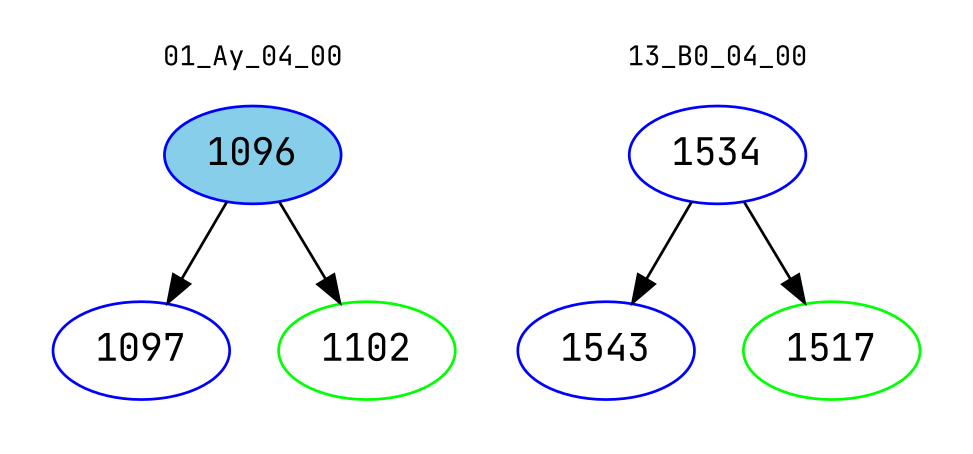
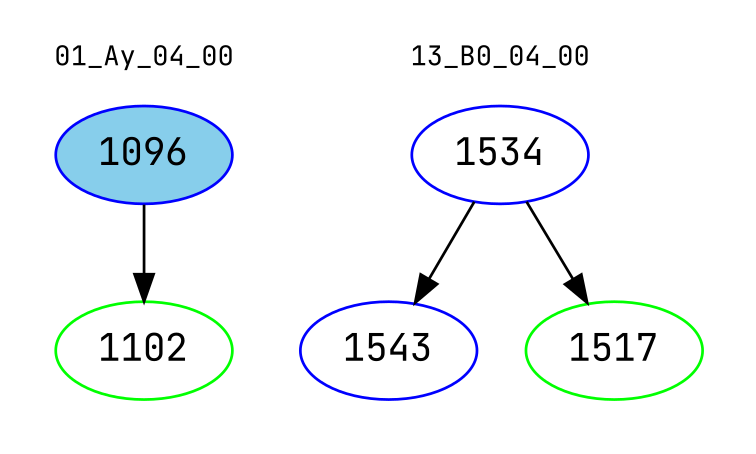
node "1097": removed
